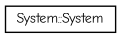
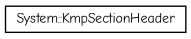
node "System::System": label "System::System" -> "System::KmpSectionHeader"
